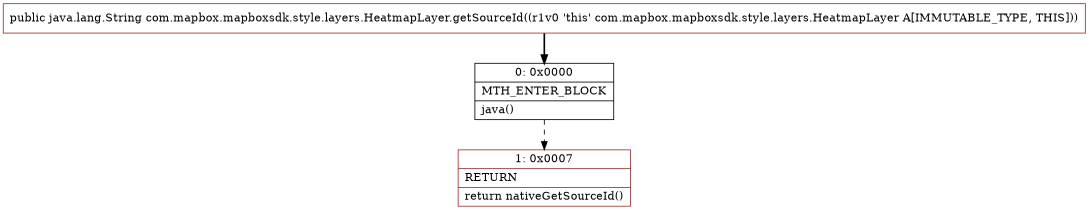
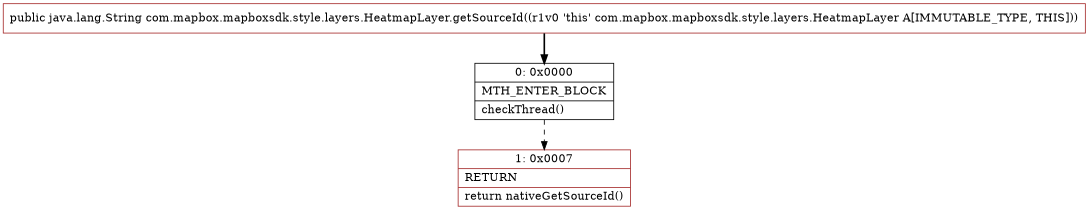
node "0: 0x0000": text "java()" -> "checkThread()"
